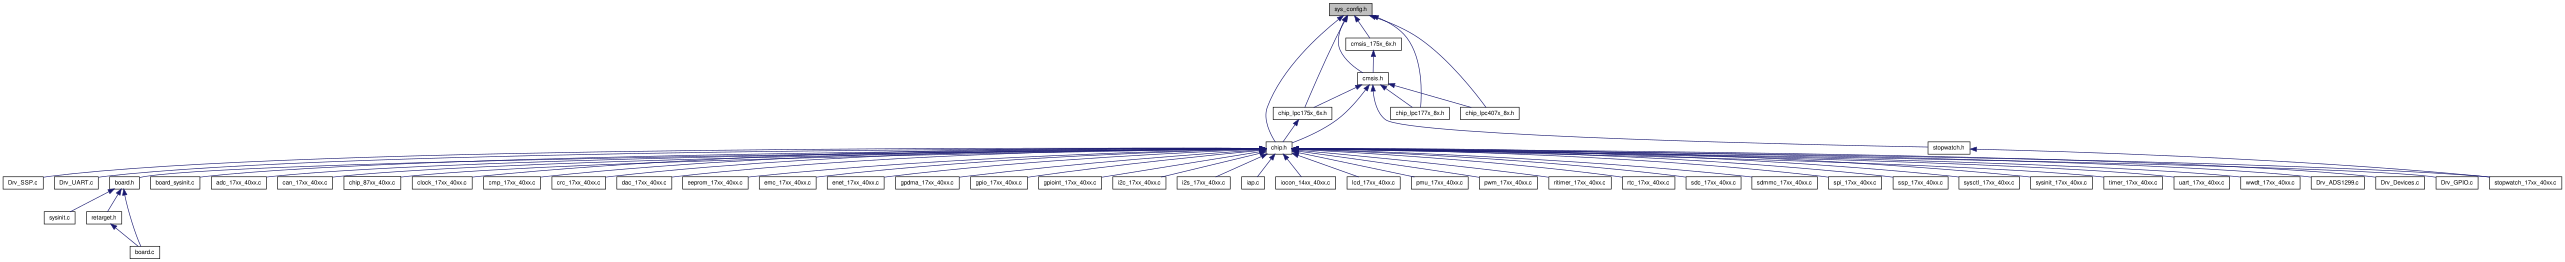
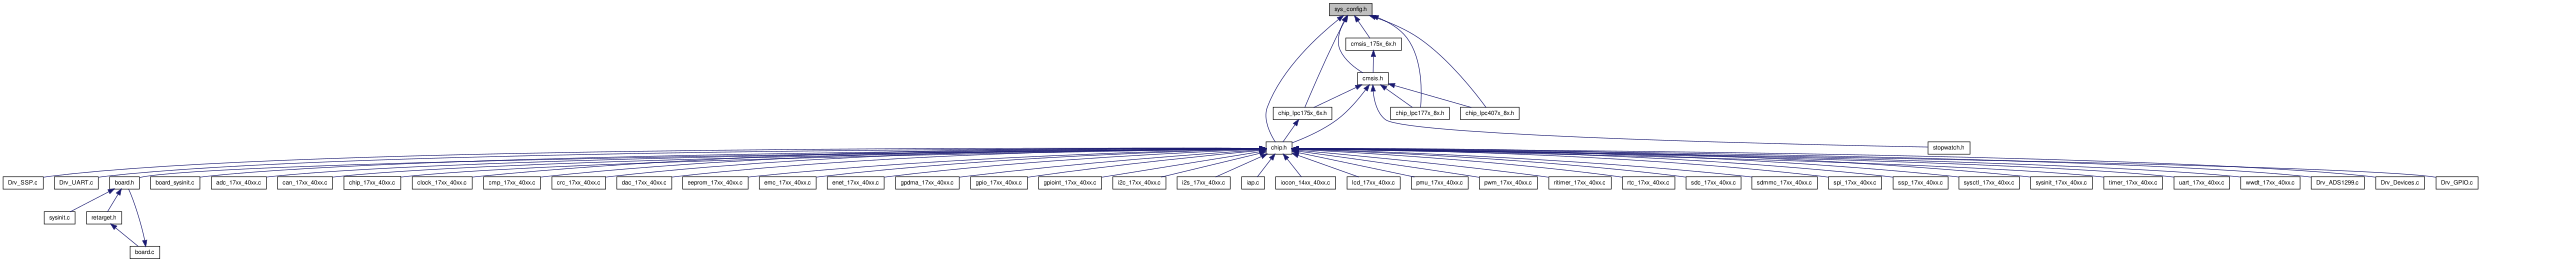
node "chip_87xx_40xx.c": label "chip_87xx_40xx.c" -> "chip_17xx_40xx.c"
node "stopwatch_17xx_40xx.c": removed
edge "board.c" -> "board.h": reversed
